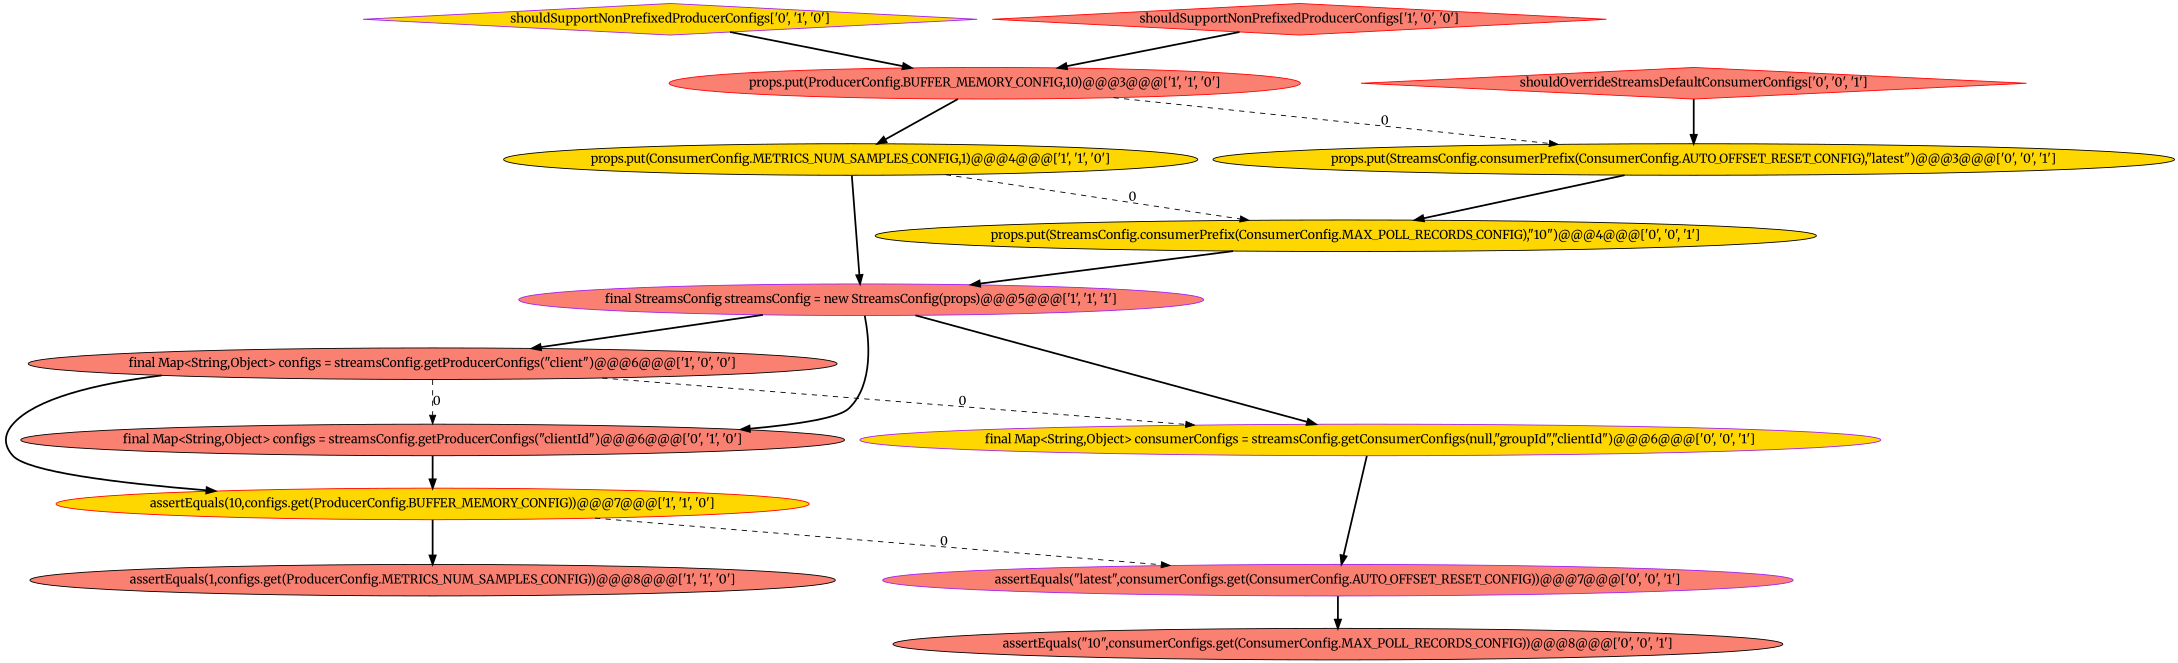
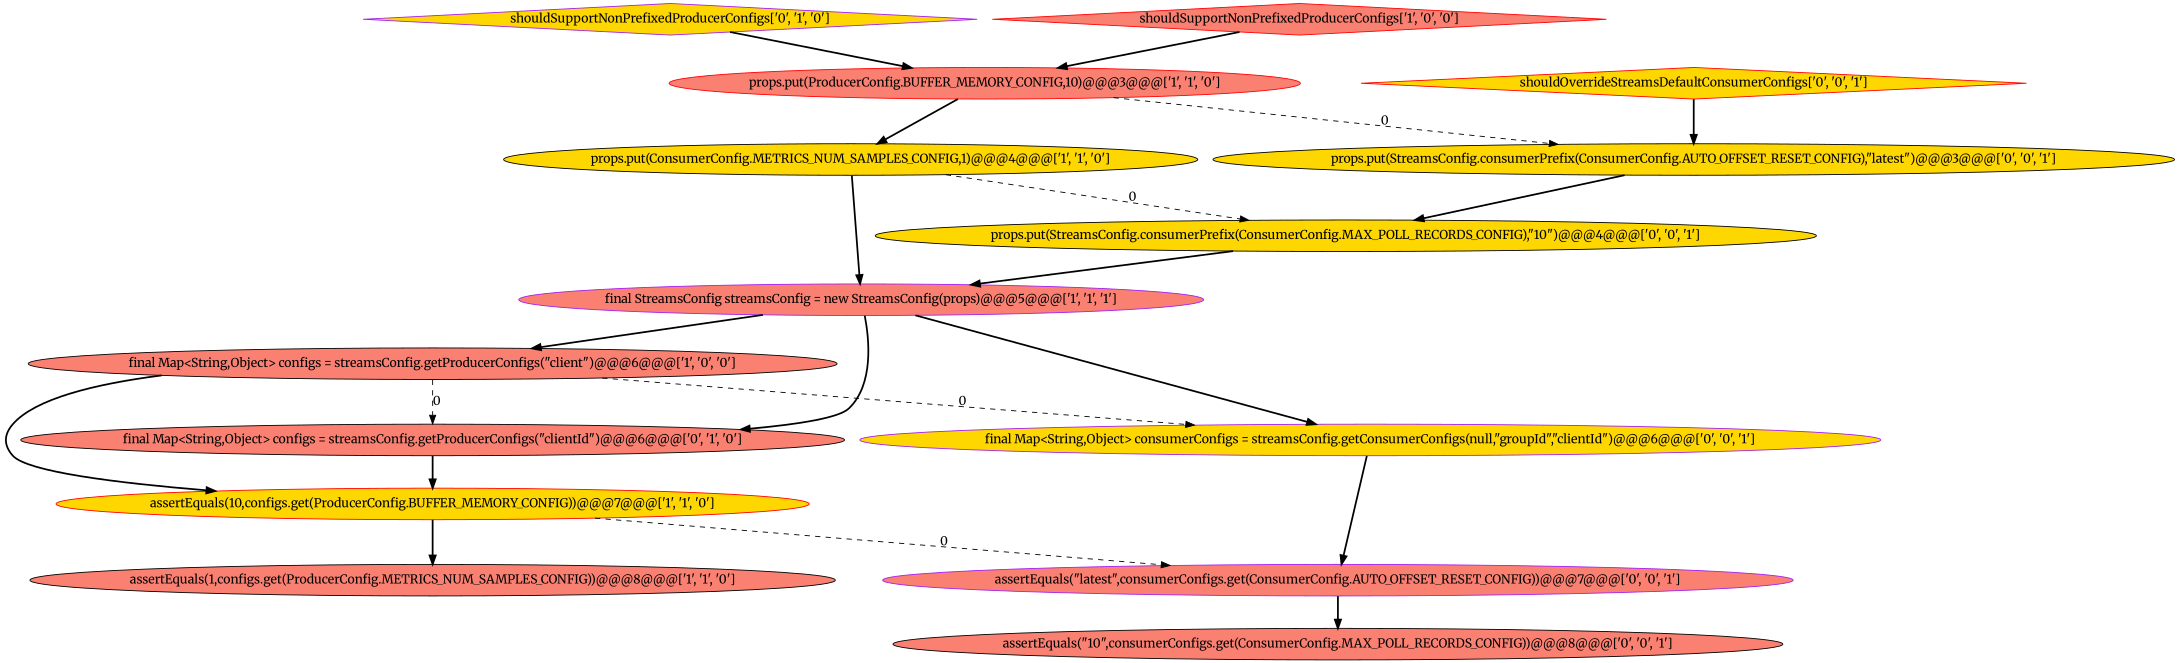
node "shouldOverrideStreamsDefaultConsumerConfigs['0', '0', '1']": fillcolor salmon -> gold
